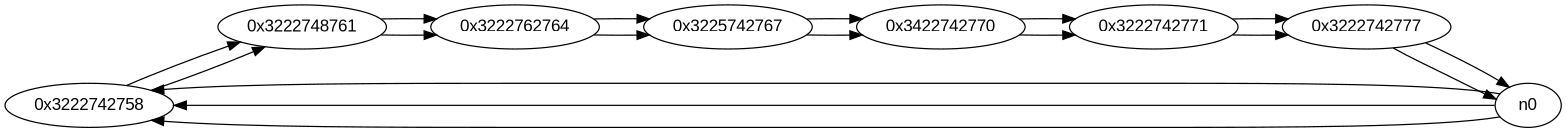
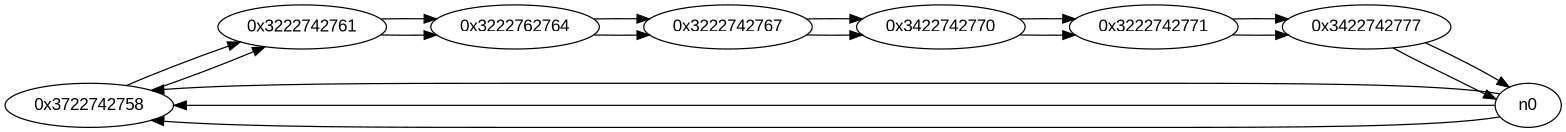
node "0x3222748761": label "0x3222748761" -> "0x3222742761"
node "0x3225742767": label "0x3225742767" -> "0x3222742767"
node "0x3222742777": label "0x3222742777" -> "0x3422742777"
node "0x3222742758": label "0x3222742758" -> "0x3722742758"
